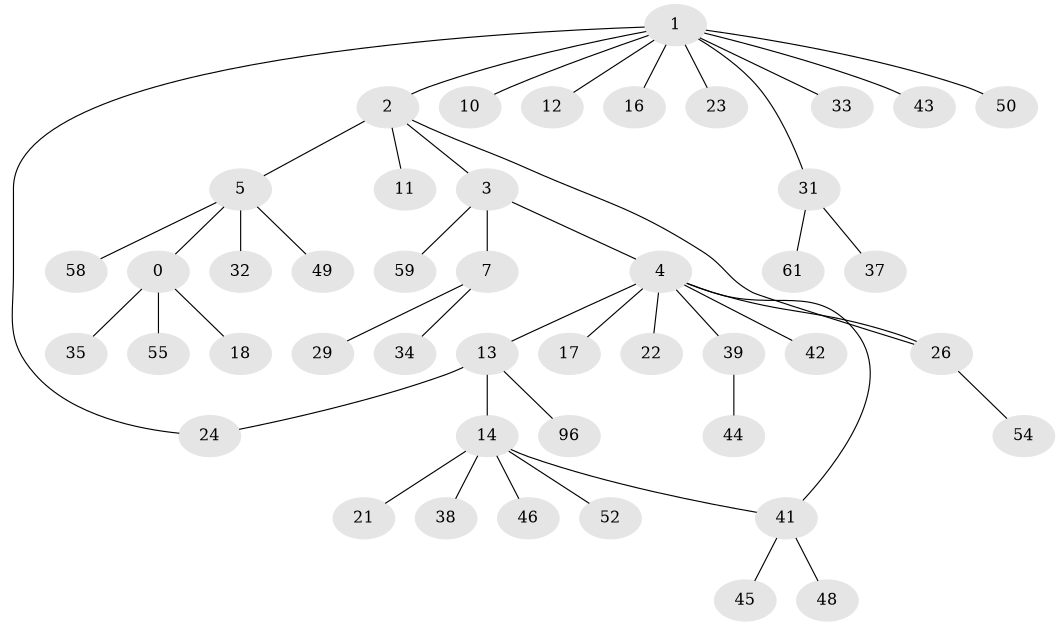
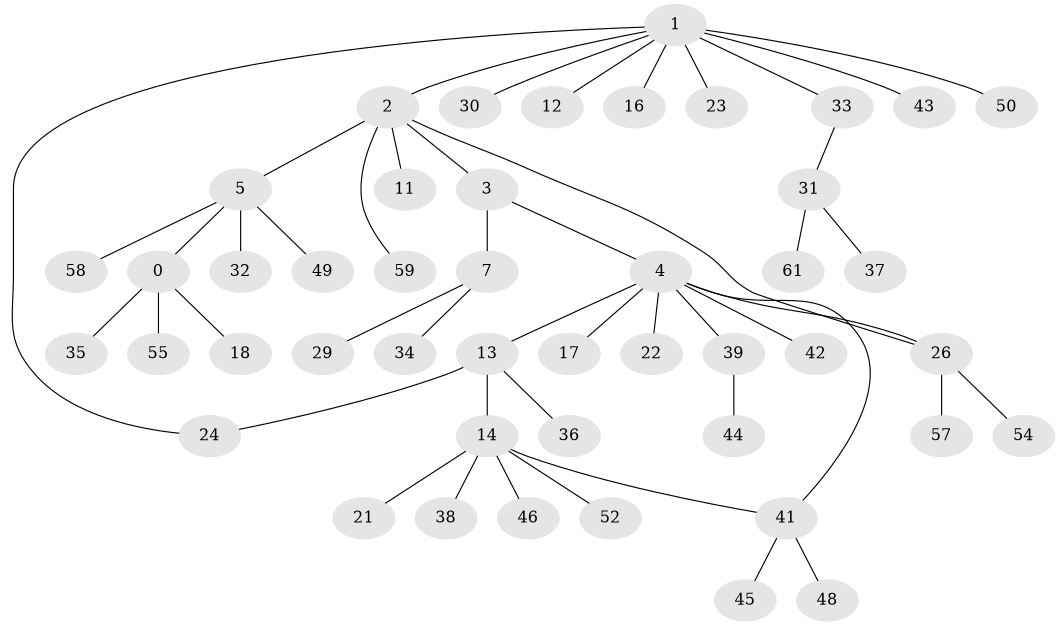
edge "1" -- "31": now "33" -- "31"
node "10": label "10" -> "30"
edge "3" -- "59": now "2" -- "59"
node "96": label "96" -> "36"
node "57": added
